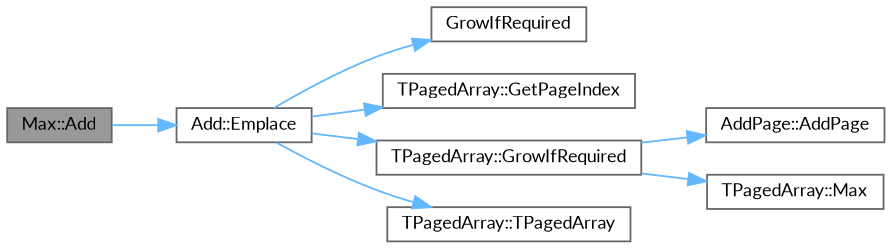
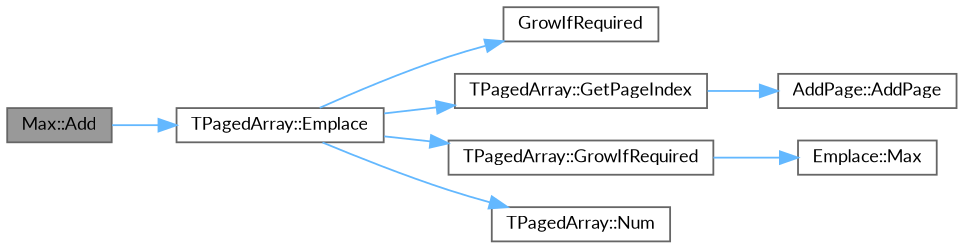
node "Add::Emplace": label "Add::Emplace" -> "TPagedArray::Emplace"
edge "TPagedArray::GrowIfRequired" -> "AddPage::AddPage": now "TPagedArray::GetPageIndex" -> "AddPage::AddPage"
node "TPagedArray::Max": label "TPagedArray::Max" -> "Emplace::Max"
node "TPagedArray::TPagedArray": label "TPagedArray::TPagedArray" -> "TPagedArray::Num"
